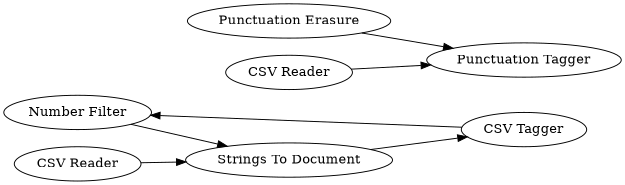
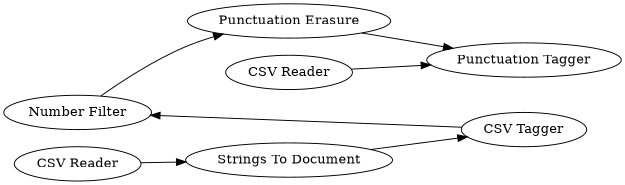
edge "Number Filter" -> "Strings To Document": now "Number Filter" -> "Punctuation Erasure"
